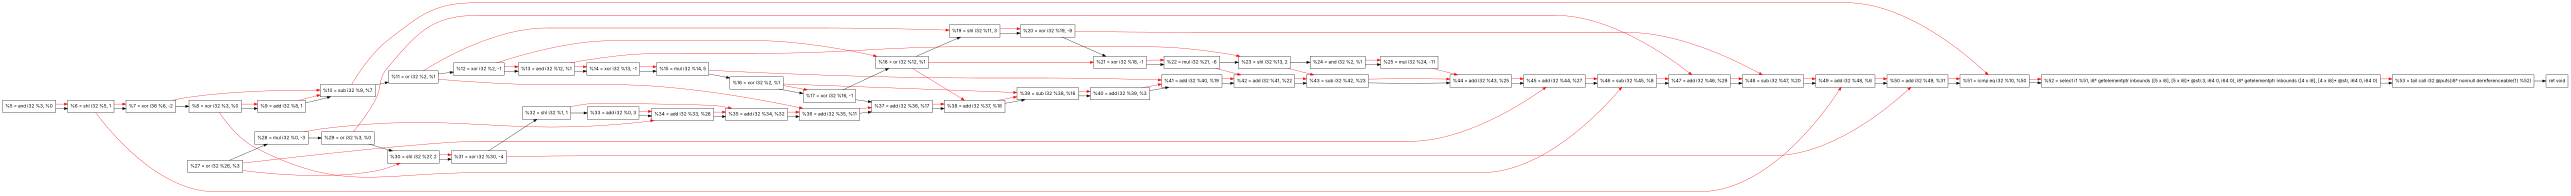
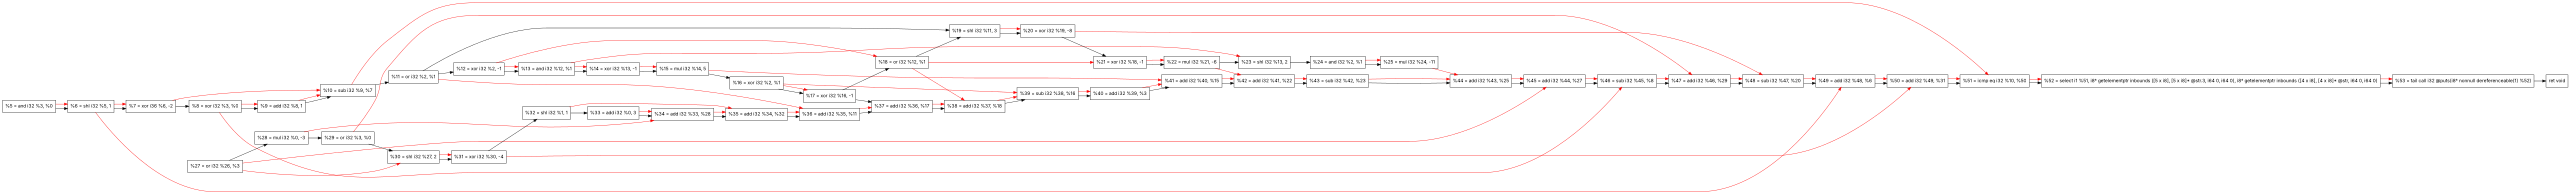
edge "%11 = or i32 %2, %1" -> "%19 = shl i32 %11, 3": color red -> black
edge "%23 = shl i32 %13, 2" -> "%43 = sub i32 %42, %23": removed
node "%41 = add i32 %40, %19": label "%41 = add i32 %40, %19" -> "%41 = add i32 %40, %15"
